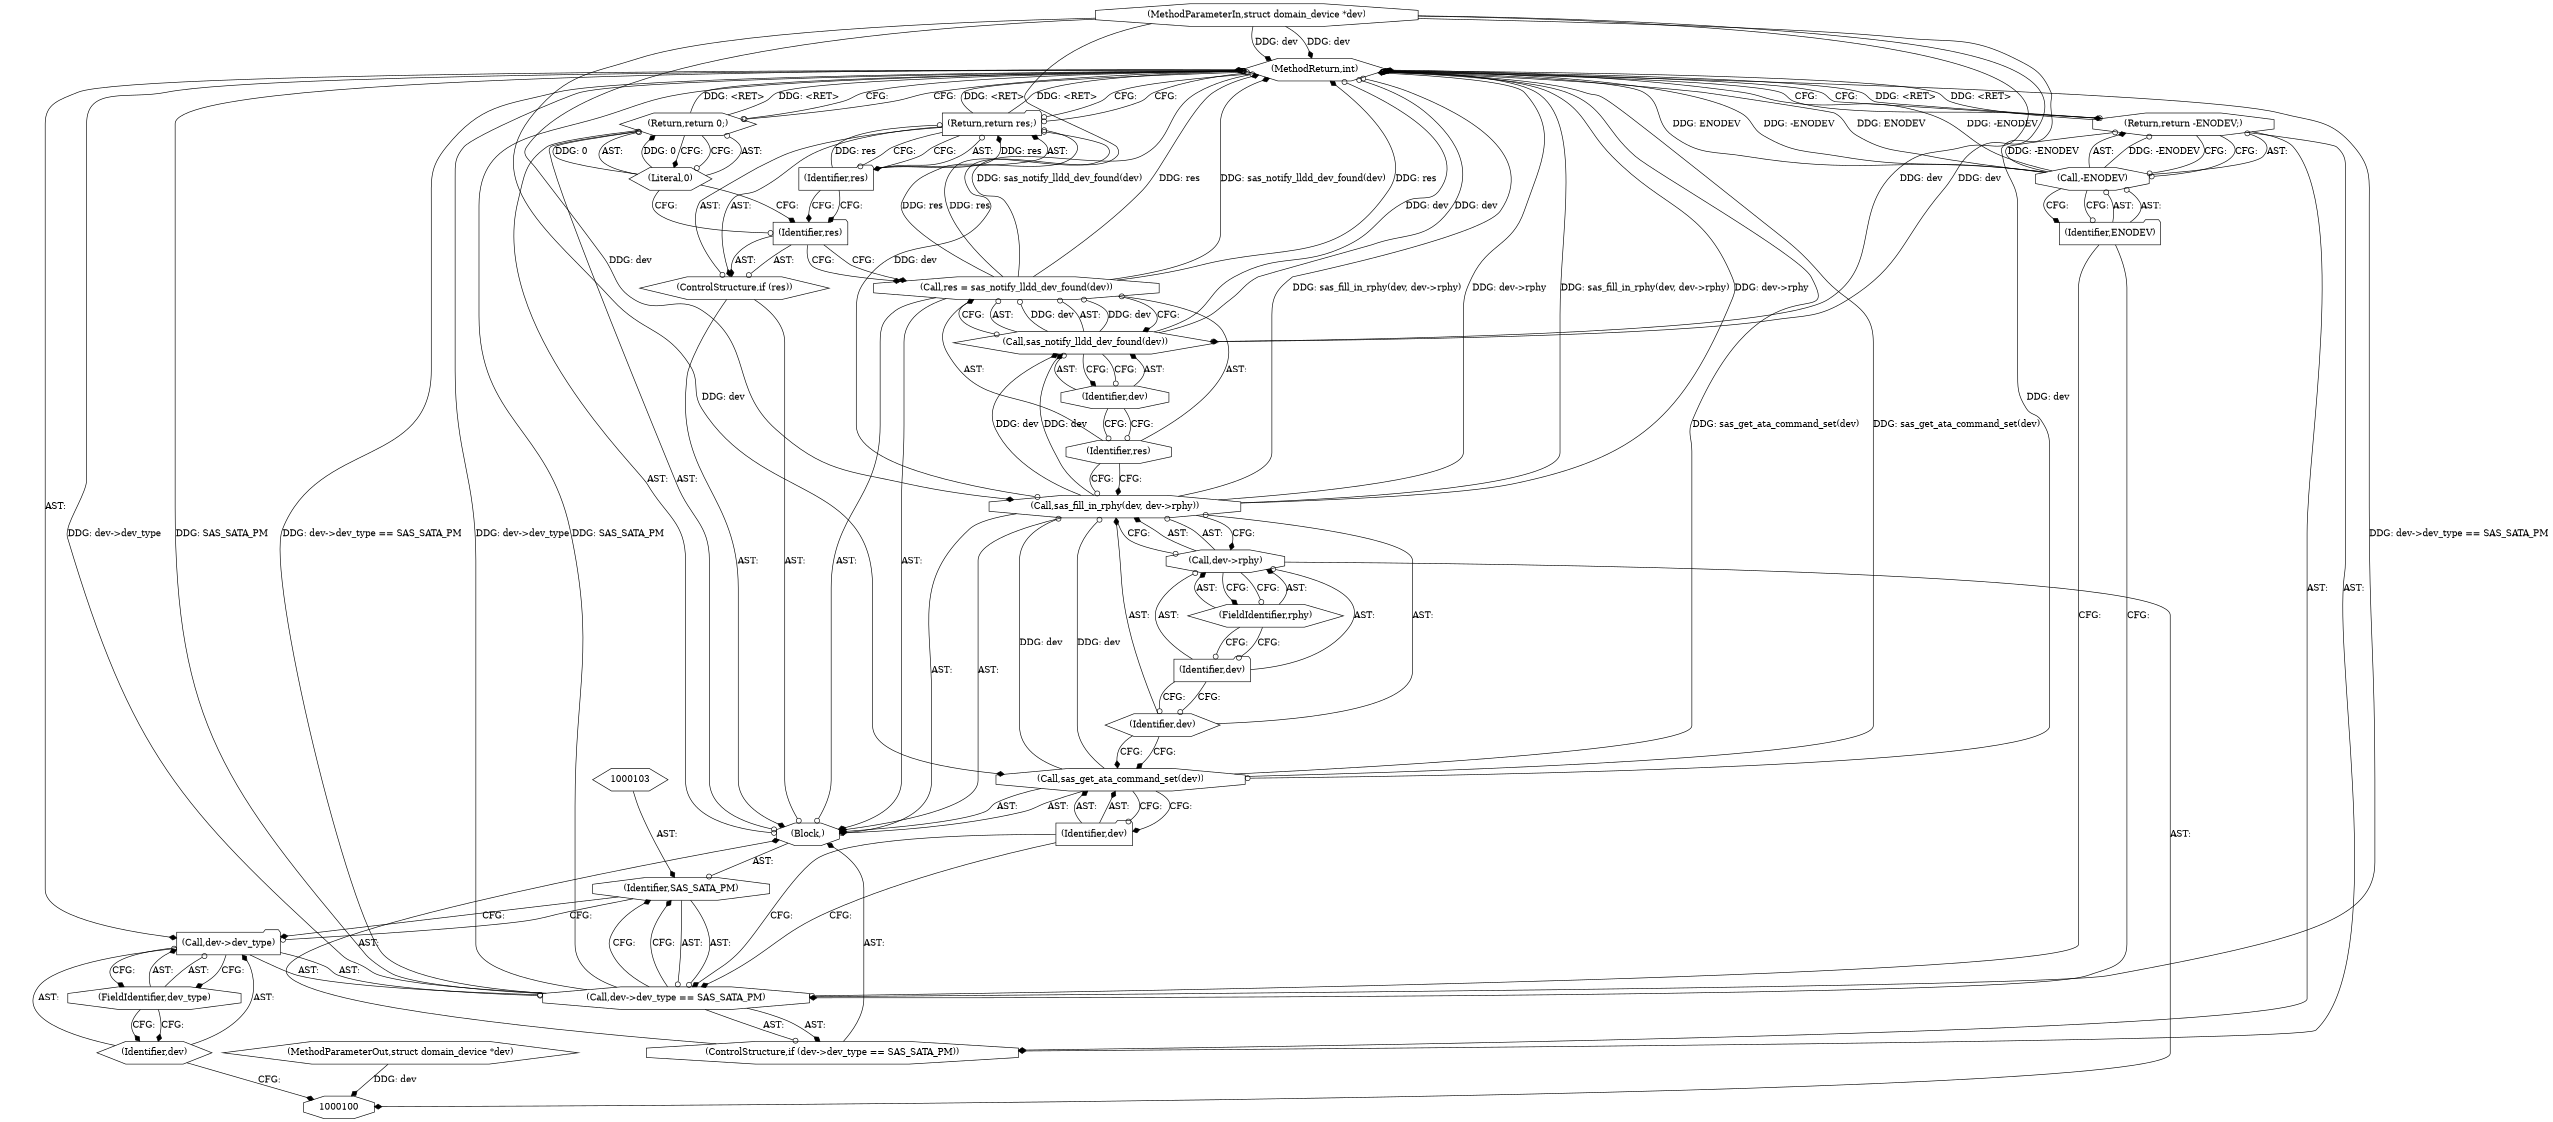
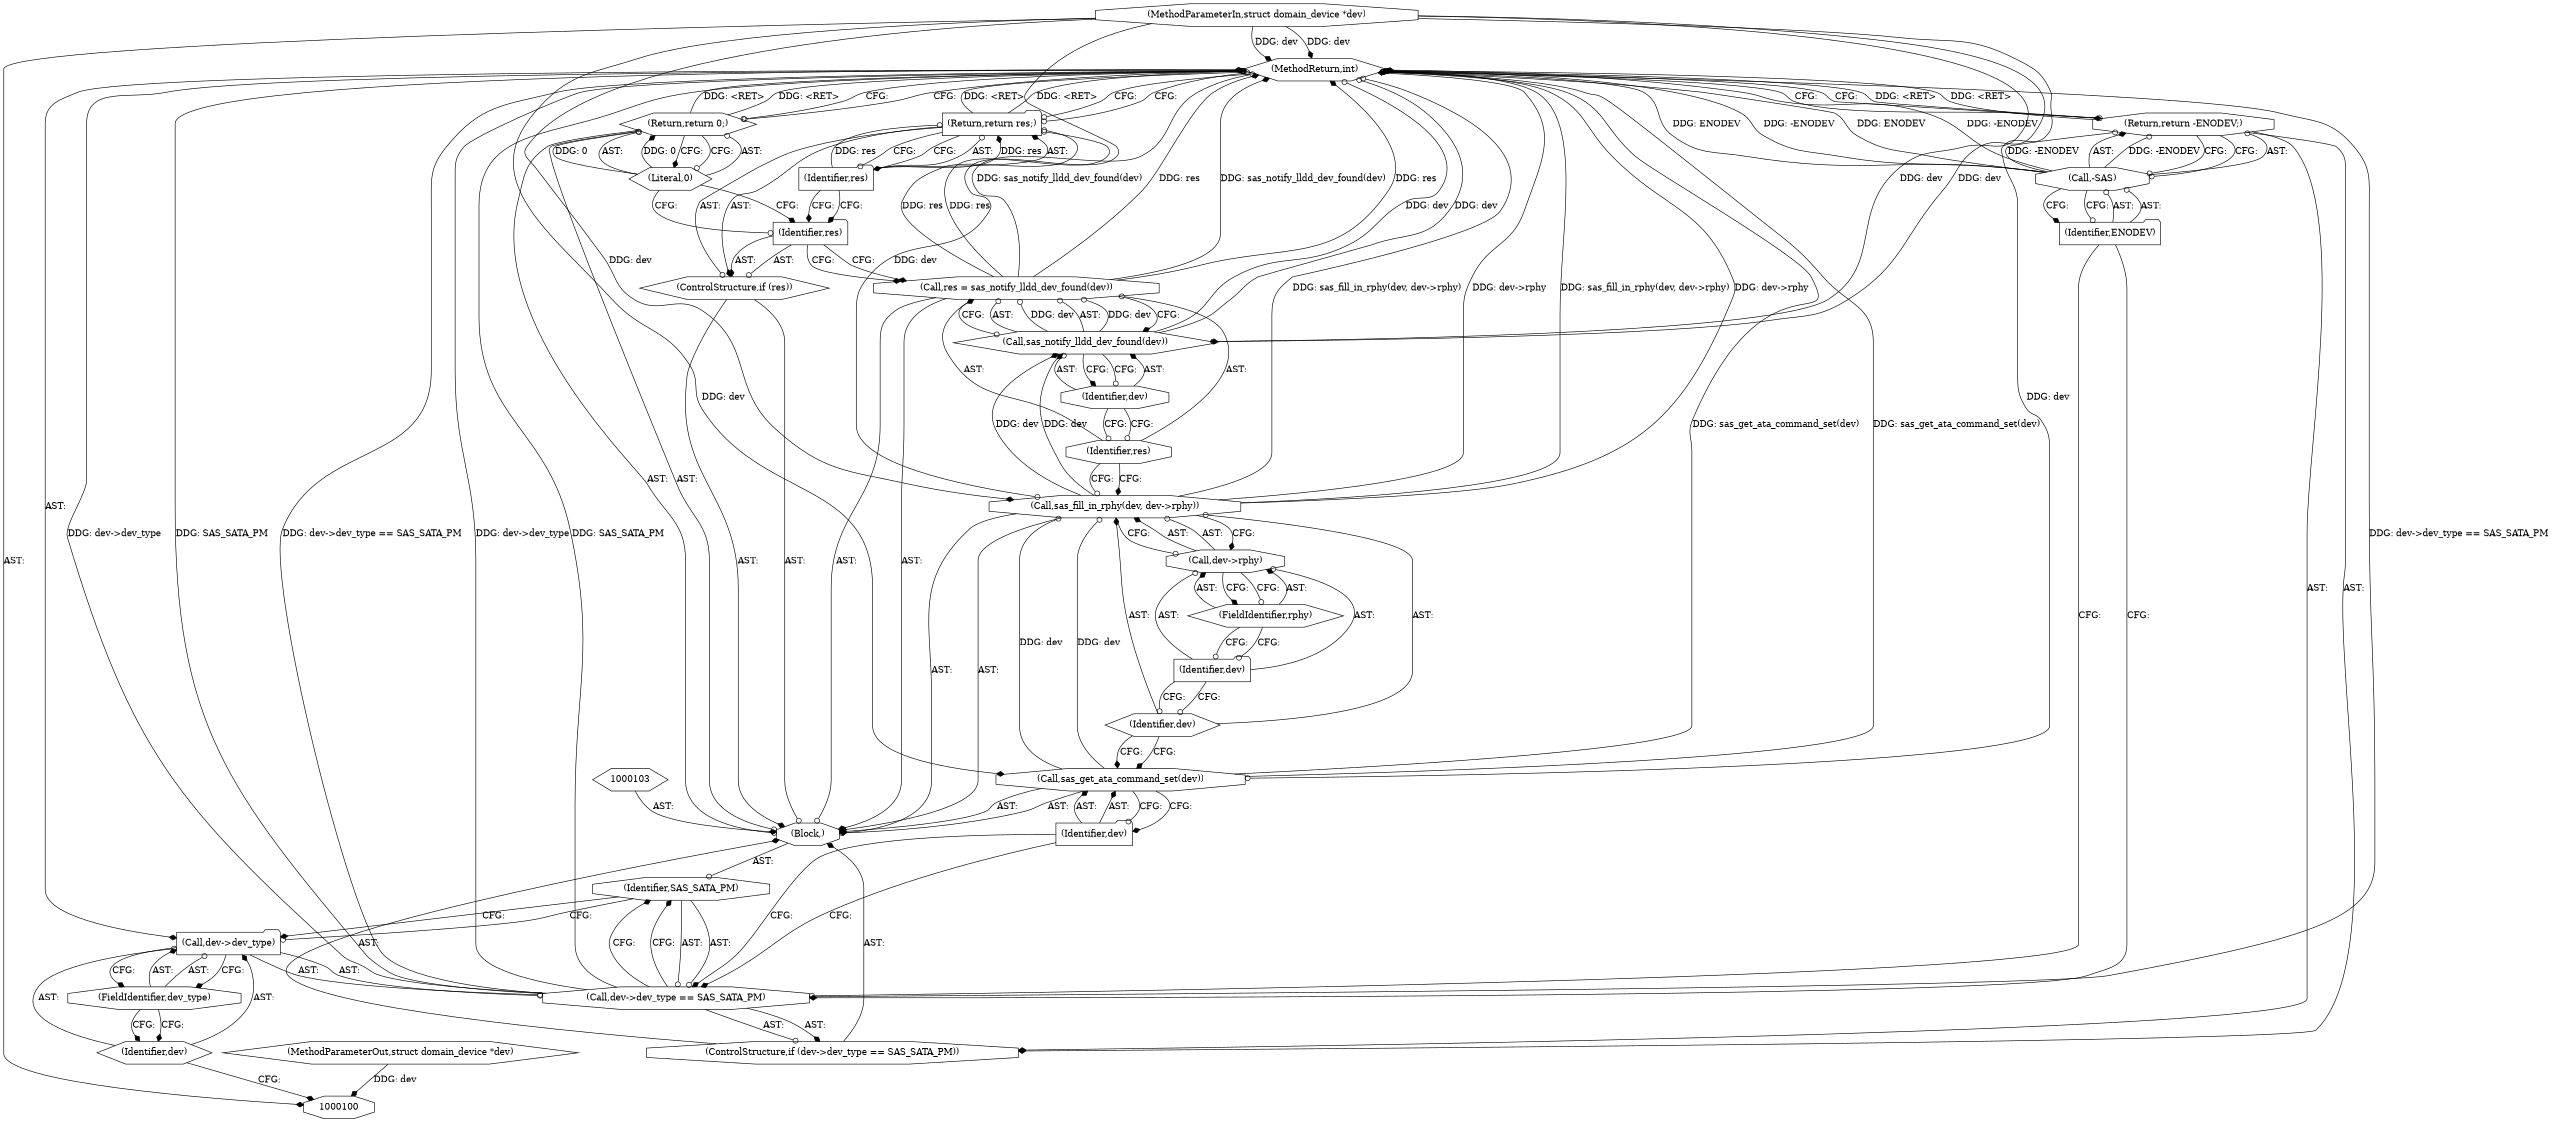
node "(Call,-ENODEV)": label "(Call,-ENODEV)" -> "(Call,-SAS)"
edge "1000103" -> "(Identifier,SAS_SATA_PM)": now "1000103" -> "(Block,)"
edge "(Call,dev->rphy)" -> "1000100": now "(MethodParameterIn,struct domain_device *dev)" -> "1000100"
